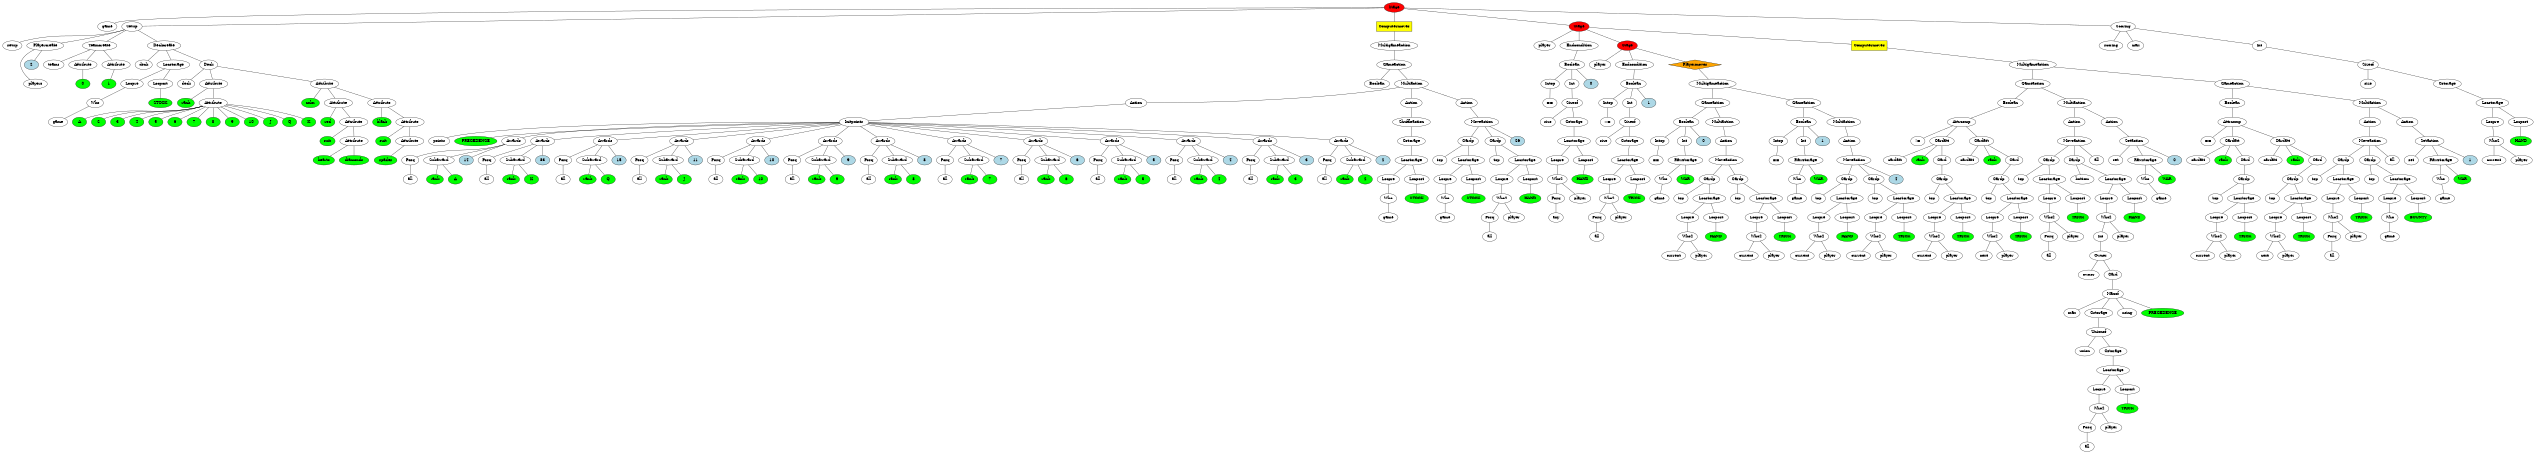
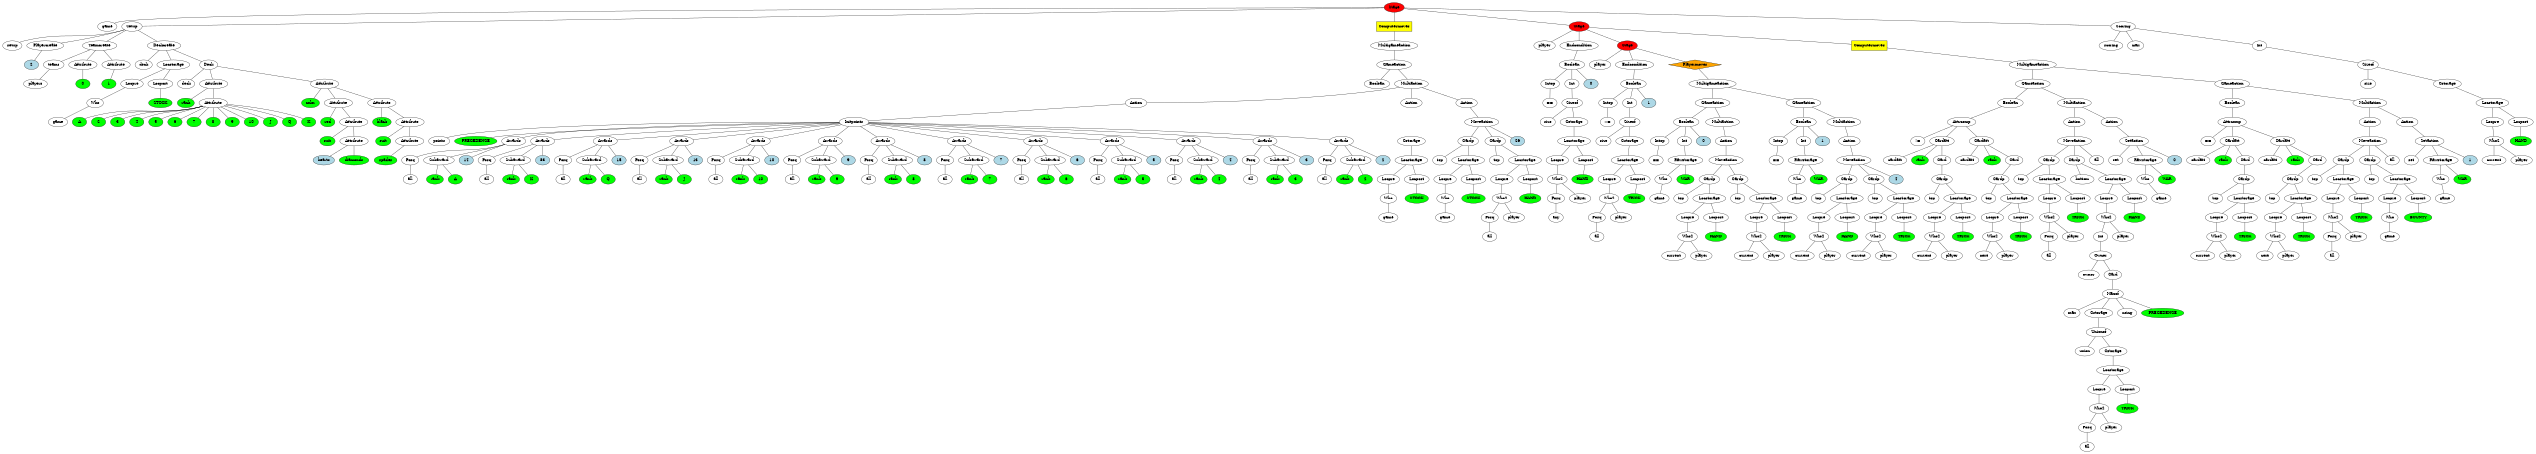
edge "Playercreate" -- "players": now "teams" -- "players"
node "Shuffleaction": removed
node "hearts": fillcolor green -> lightblue
node "11": label "11" -> "13"
